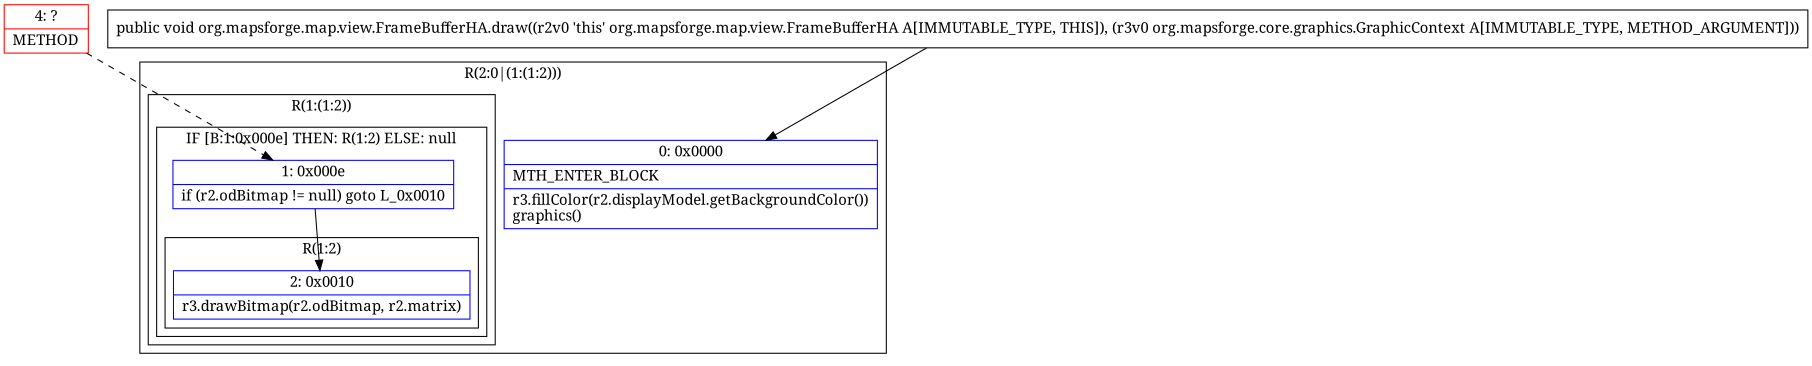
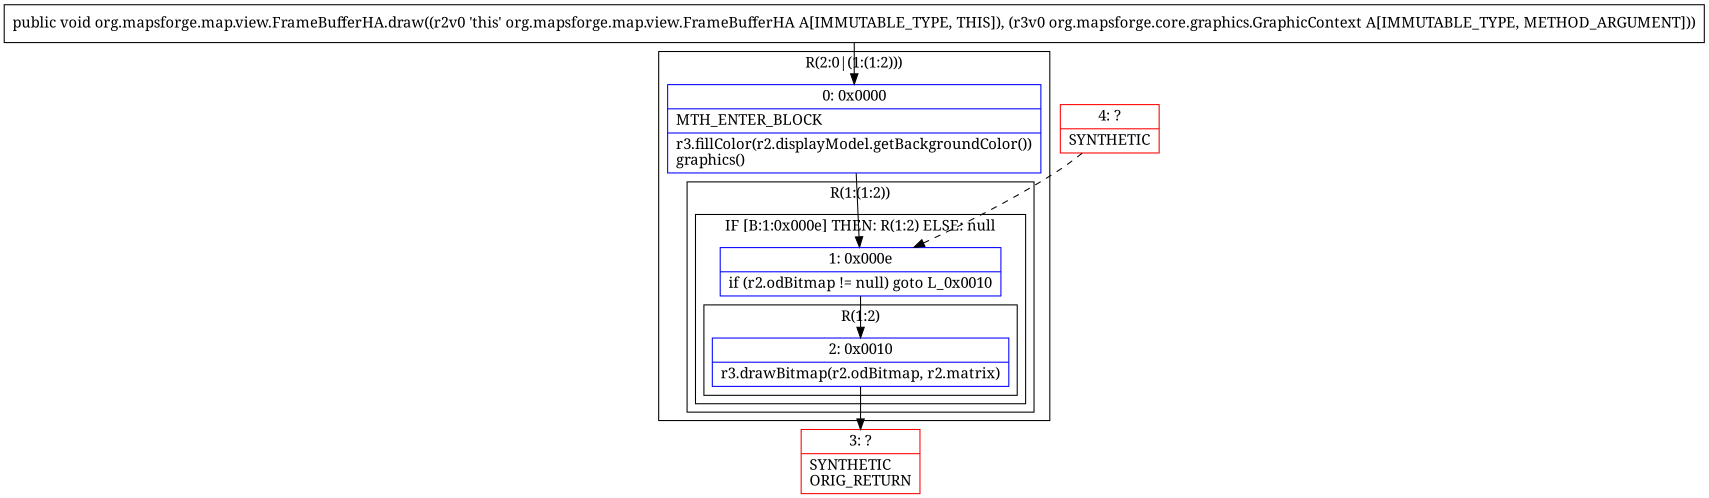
node "4: ?": text "METHOD" -> "SYNTHETIC"
edge "0: 0x0000" -> "1: 0x000e": added
node "3: ?": added
